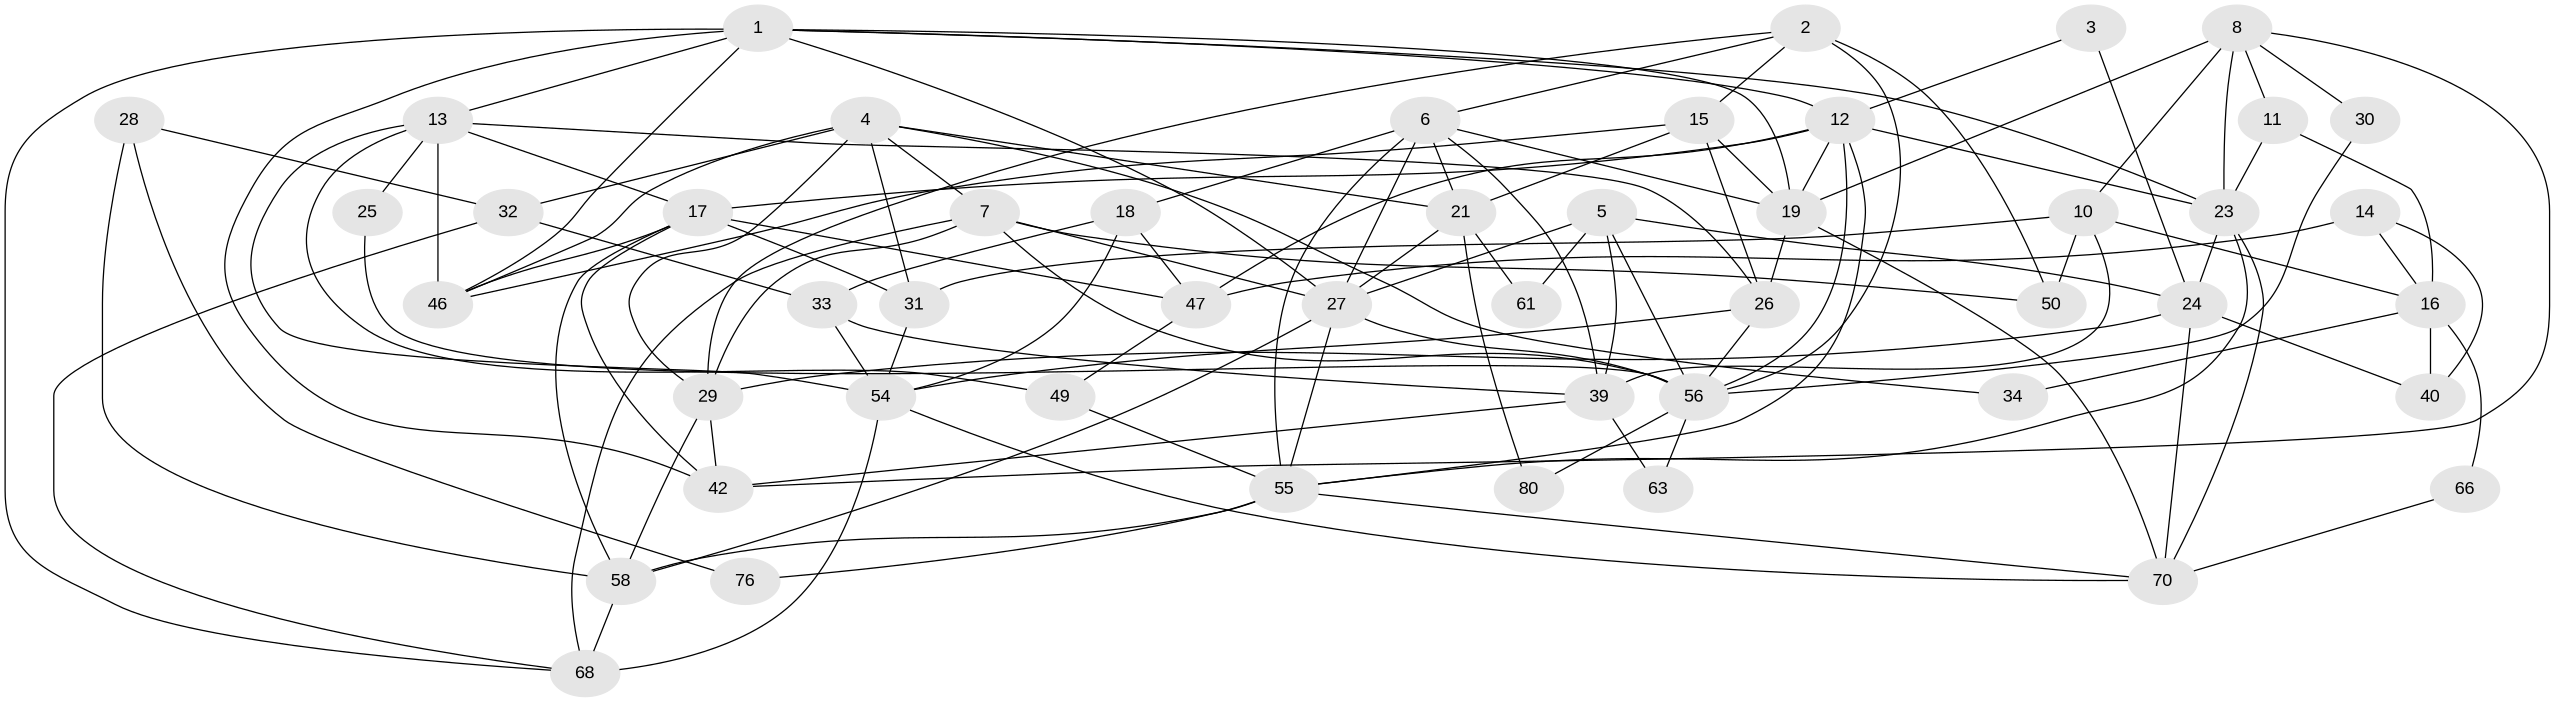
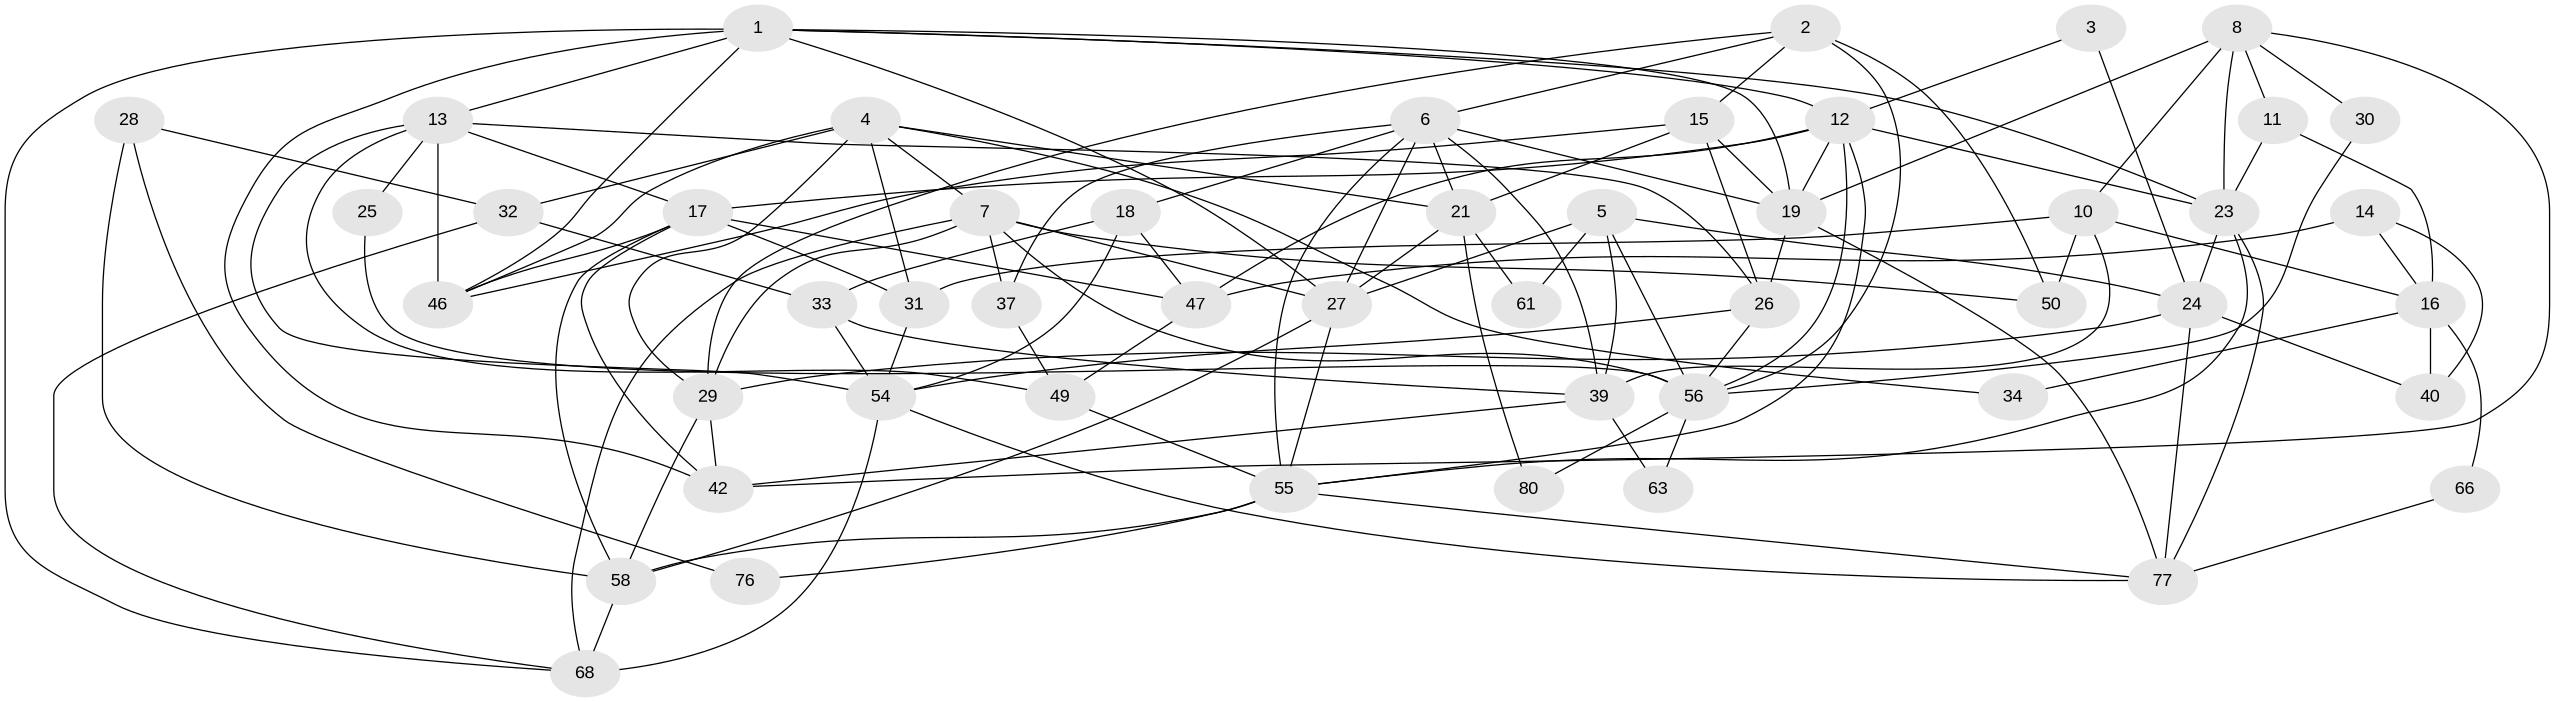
node "37": added
edge "27" -- "56": removed
node "70": label "70" -> "77"
